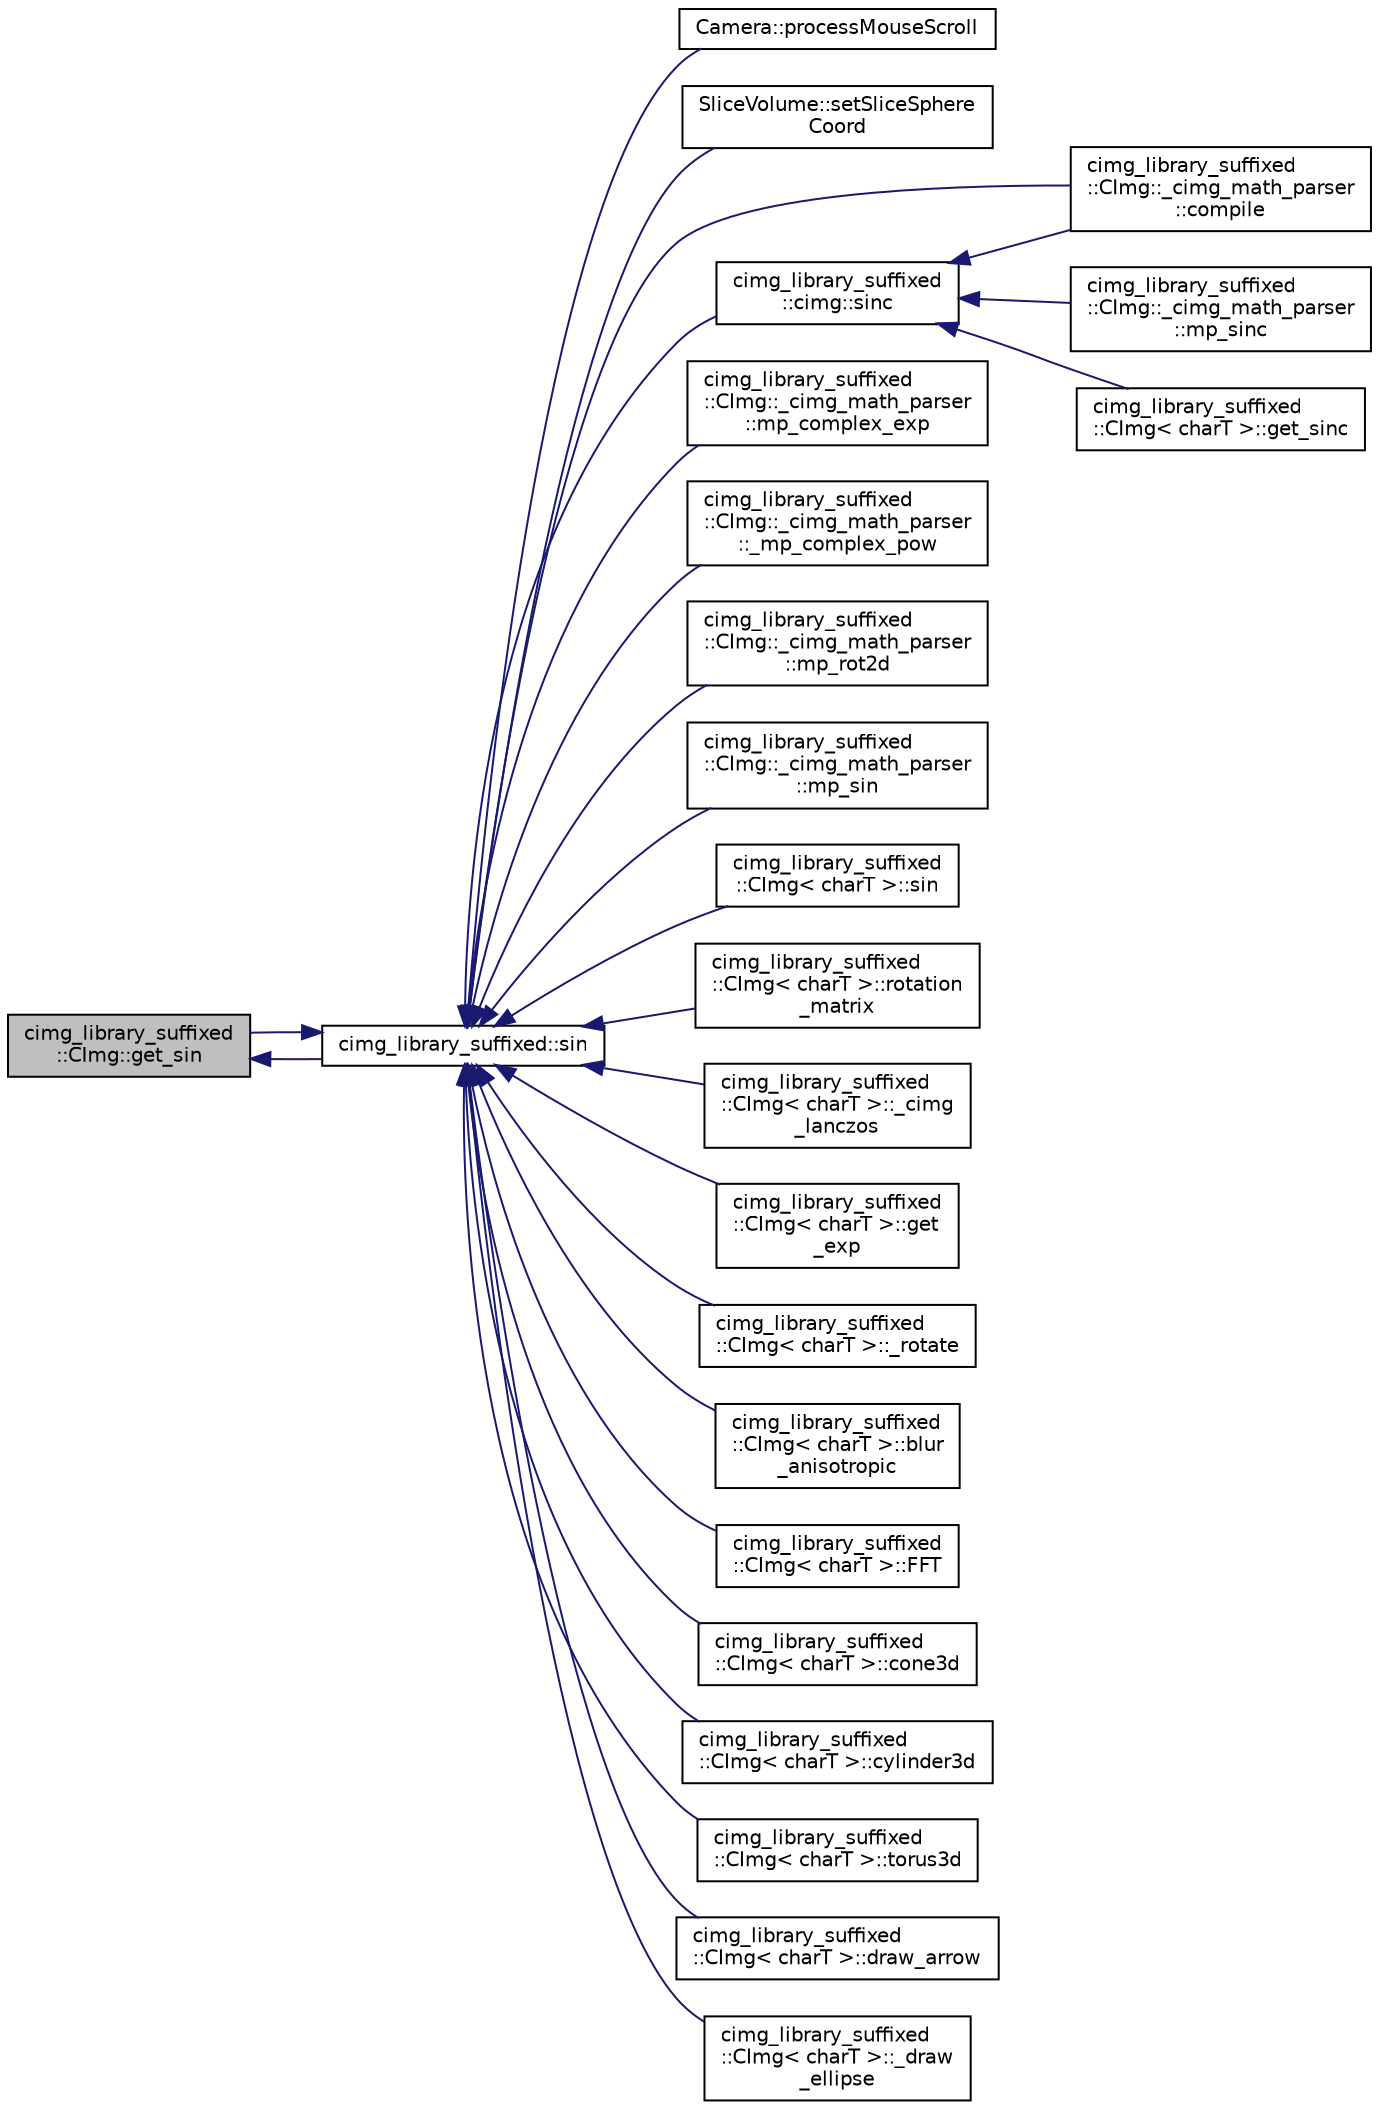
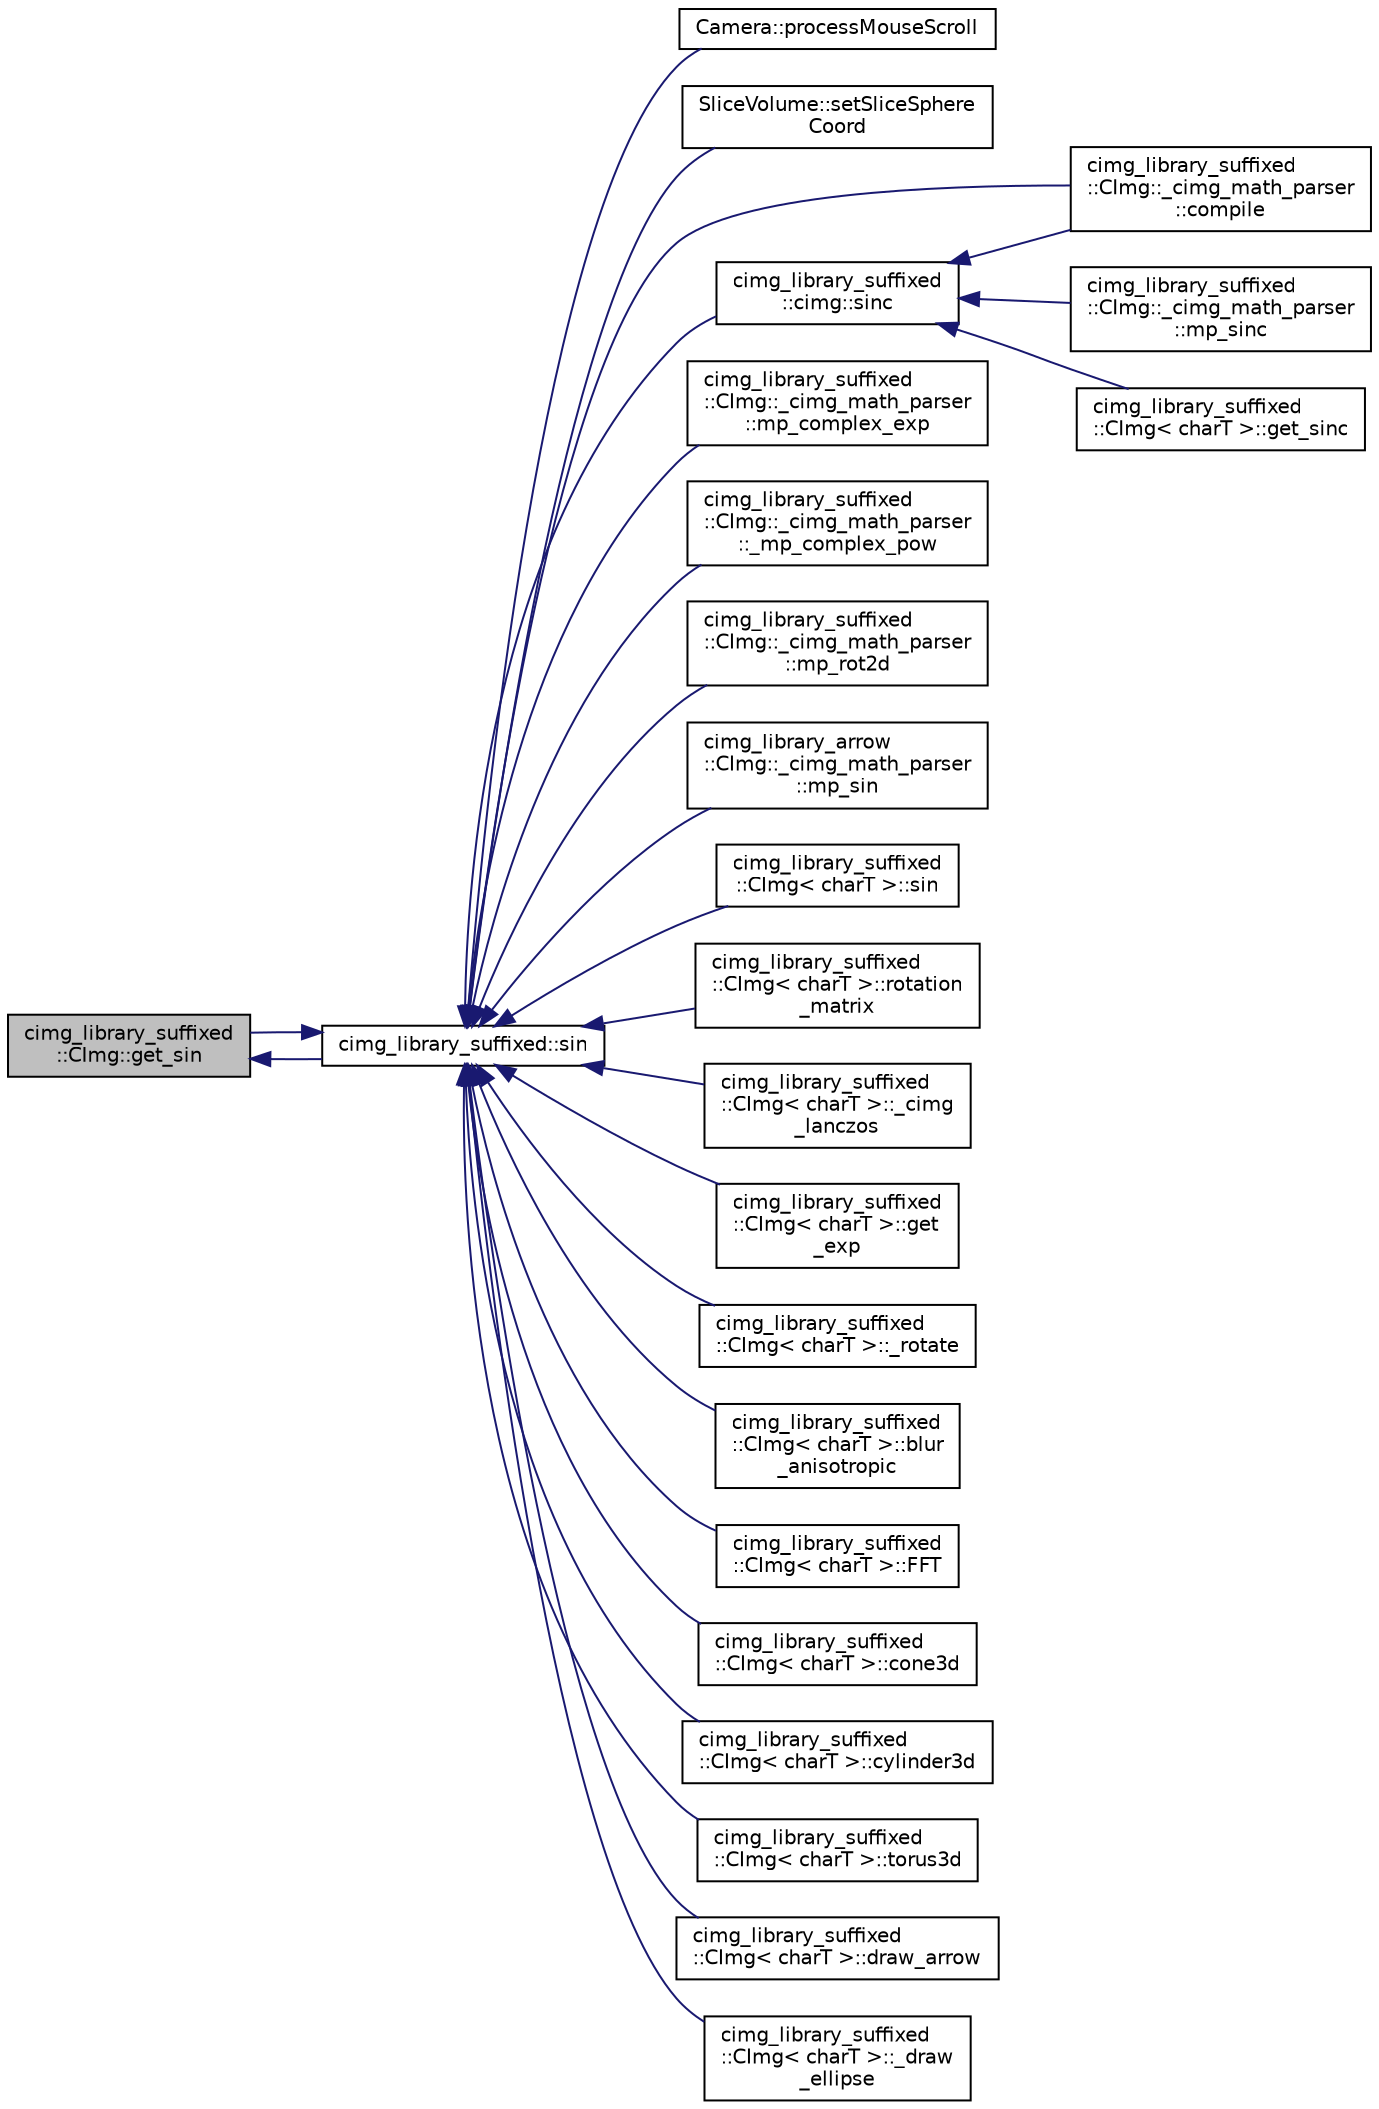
node "cimg_library_suffixed ::CImg::_cimg_math_parser ::mp_sin": label "cimg_library_suffixed ::CImg::_cimg_math_parser ::mp_sin" -> "cimg_library_arrow ::CImg::_cimg_math_parser ::mp_sin"
